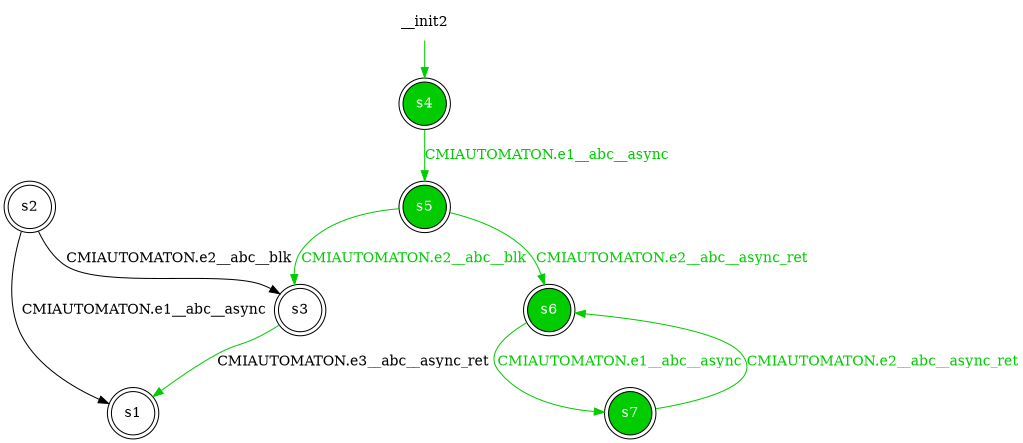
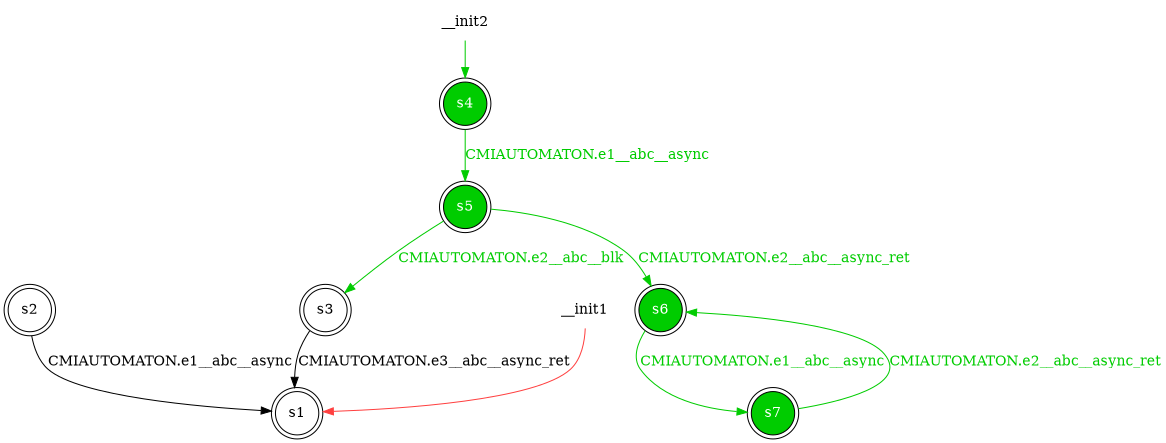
edge "s2" -> "s3": removed, label "CMIAUTOMATON.e2__abc__blk"
node "__init1": added
edge "s3" -> "s1": color #00cc00 -> black
